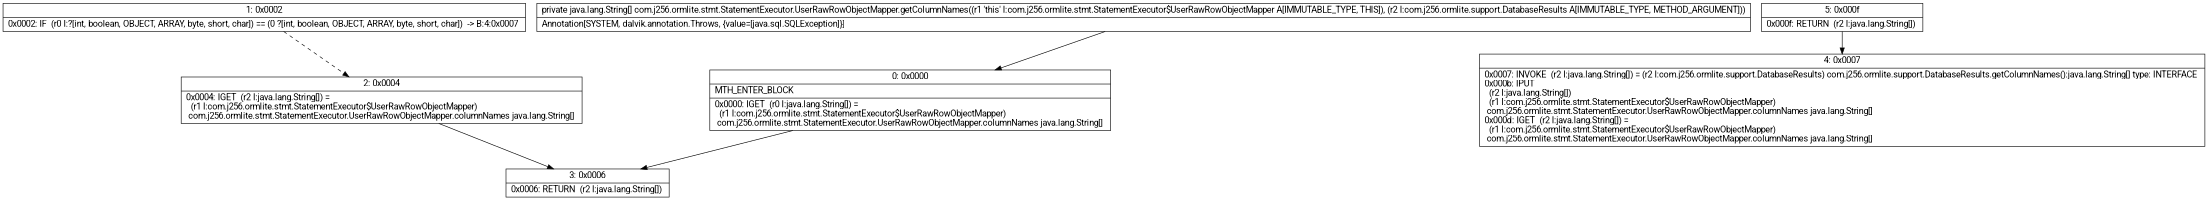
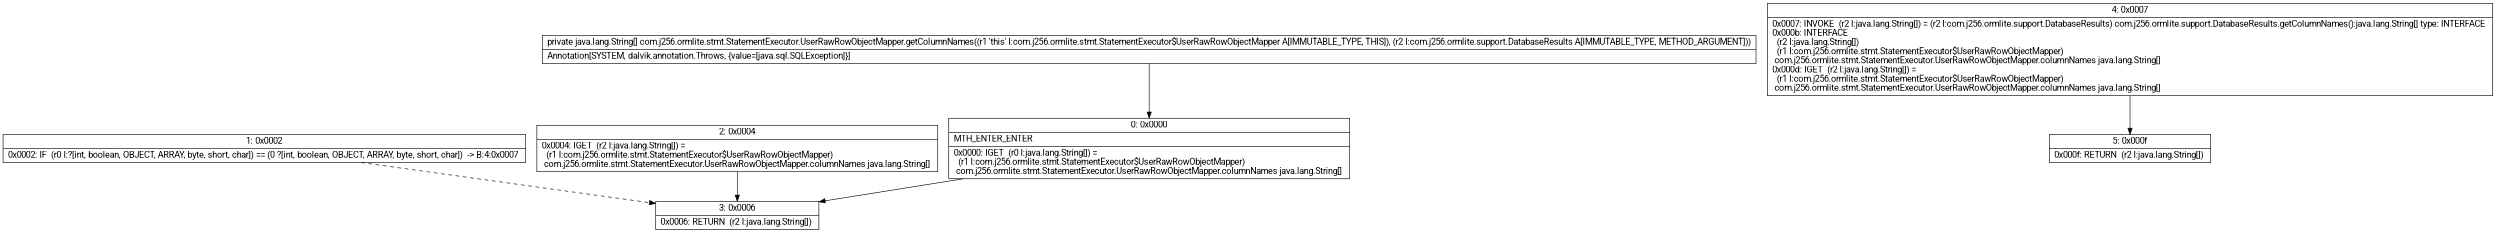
edge "5: 0x000f" -> "4: 0x0007": reversed
edge "1: 0x0002" -> "2: 0x0004": now "1: 0x0002" -> "3: 0x0006"
node "4: 0x0007": text "0x000b: IPUT" -> "0x000b: INTERFACE"
node "0: 0x0000": text "MTH_ENTER_BLOCK" -> "MTH_ENTER_ENTER"
